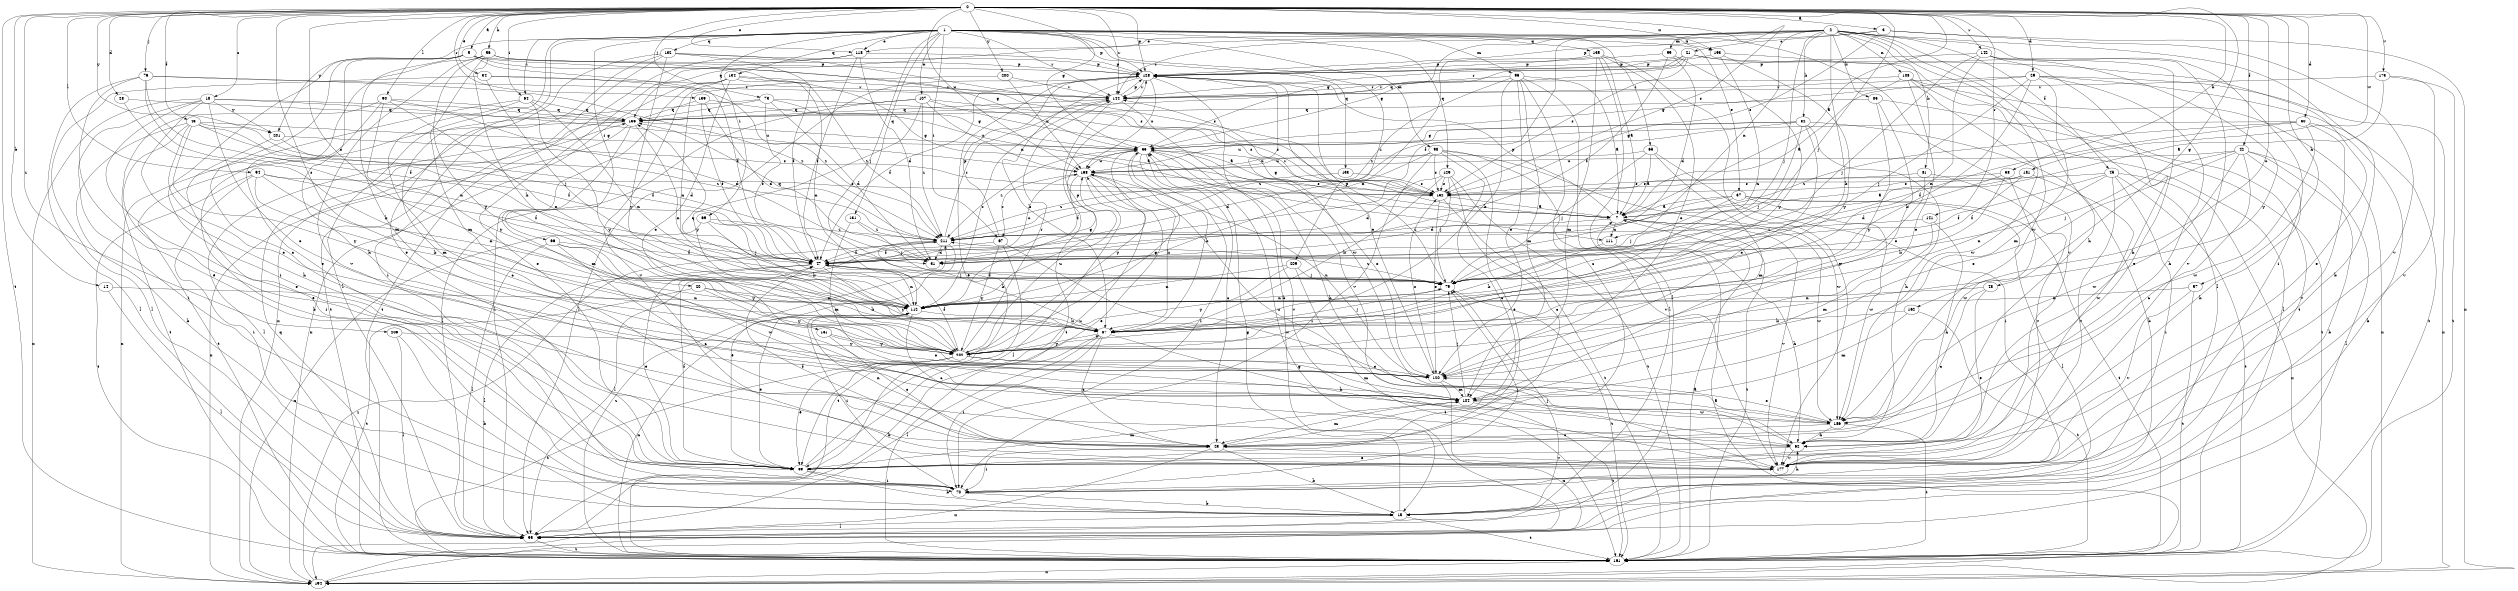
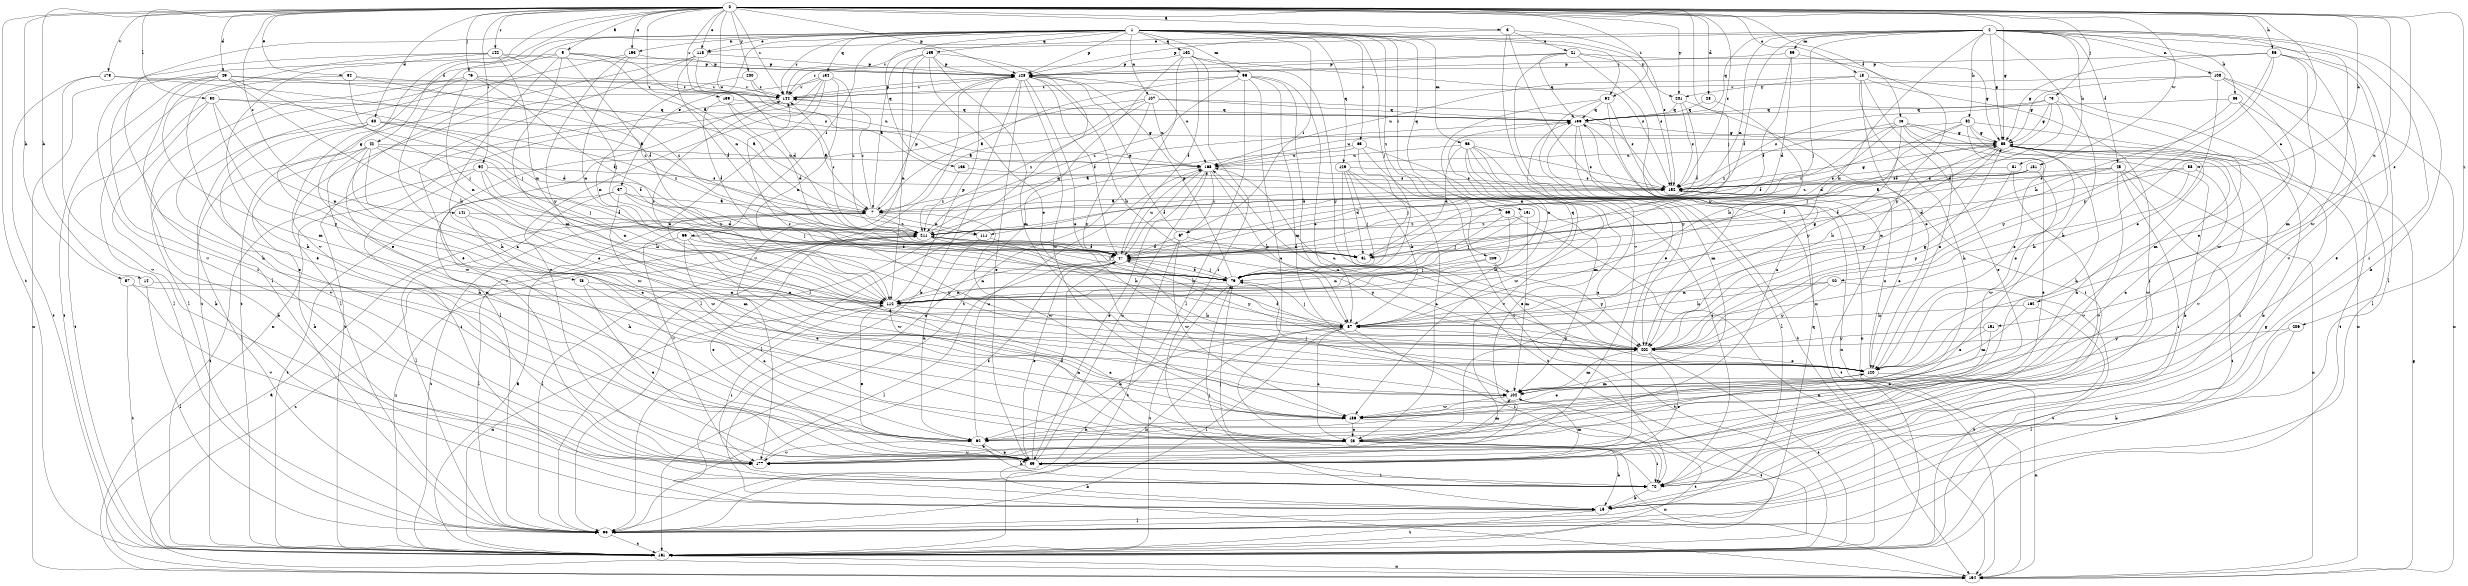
edge "18" -> "136": now "201" -> "136"
